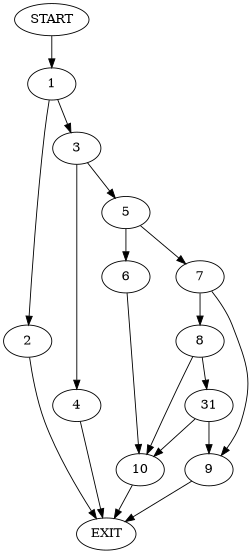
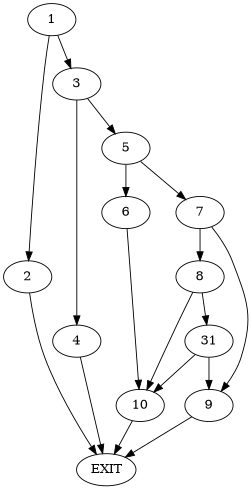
node "START": removed
